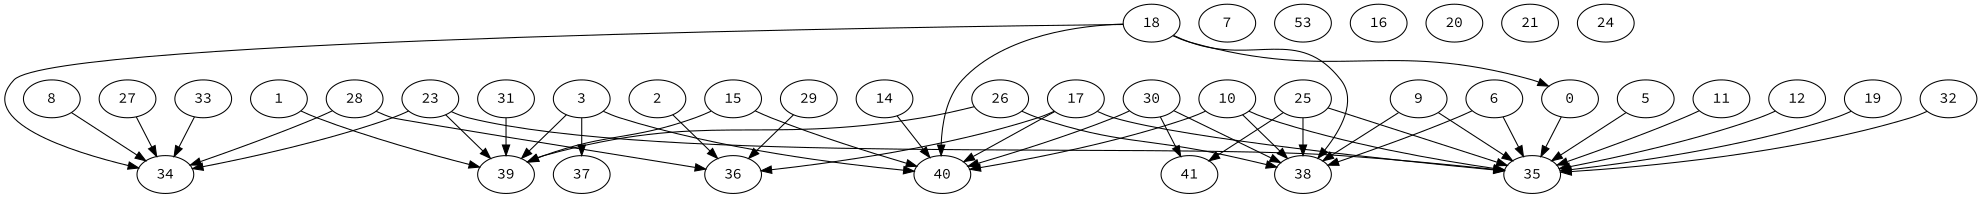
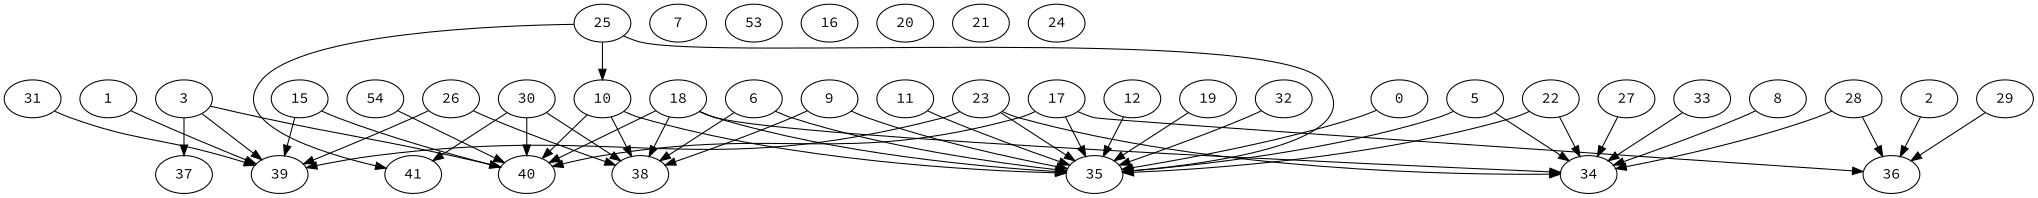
edge "18" -> "0": now "18" -> "35"
node "14": label "14" -> "54"
node "22": added
edge "5" -> "34": added
edge "25" -> "38": now "25" -> "10"
